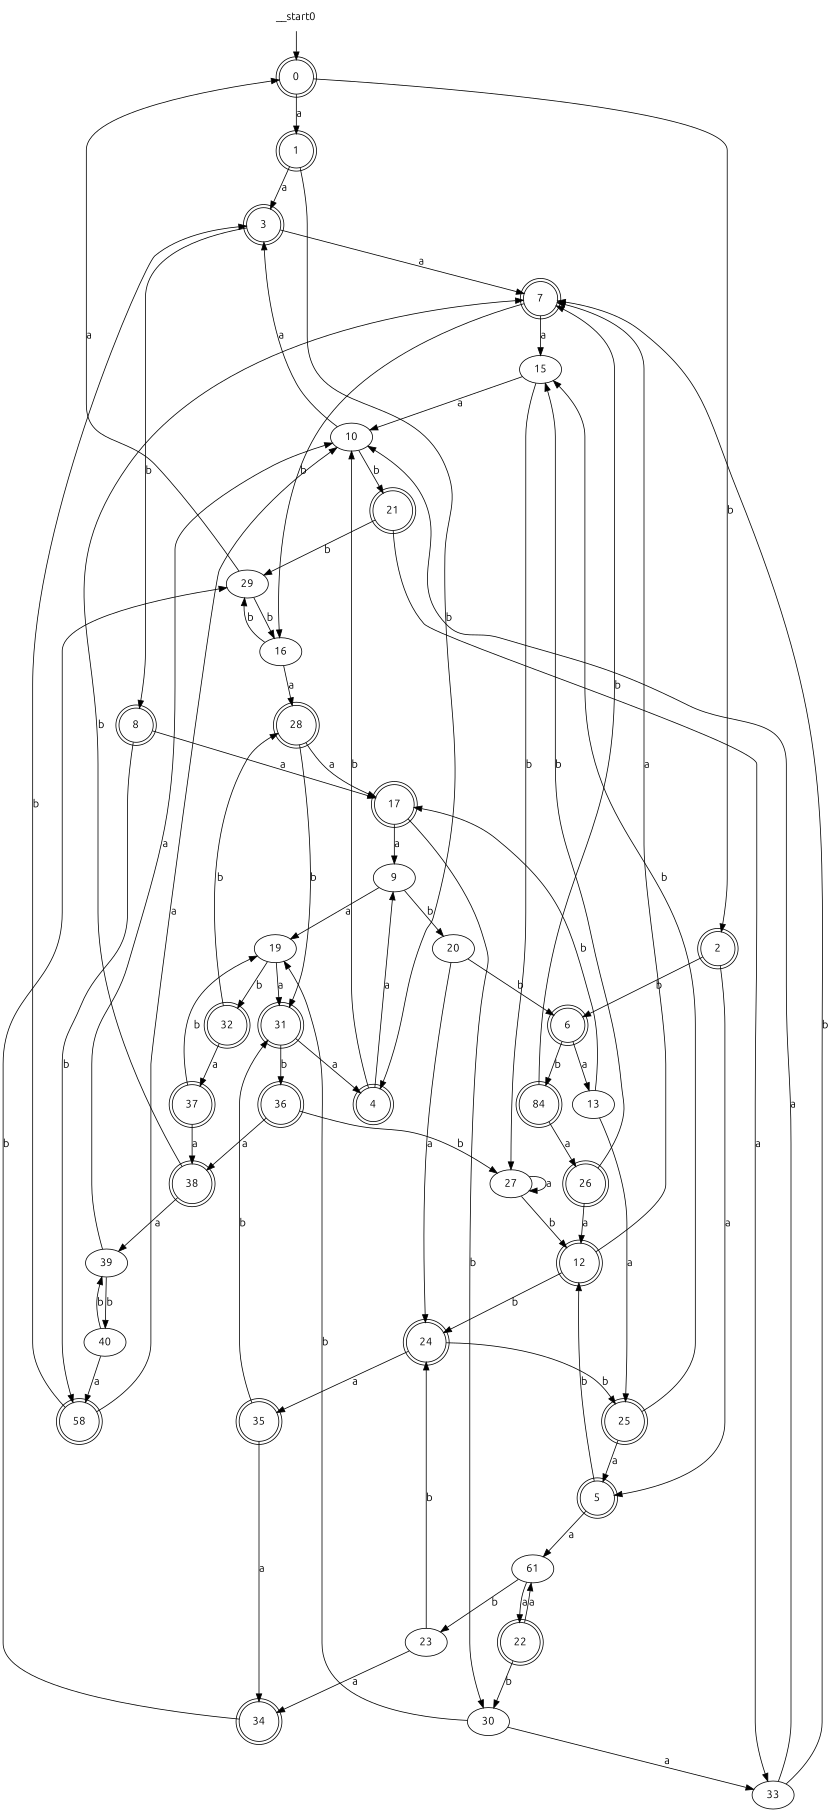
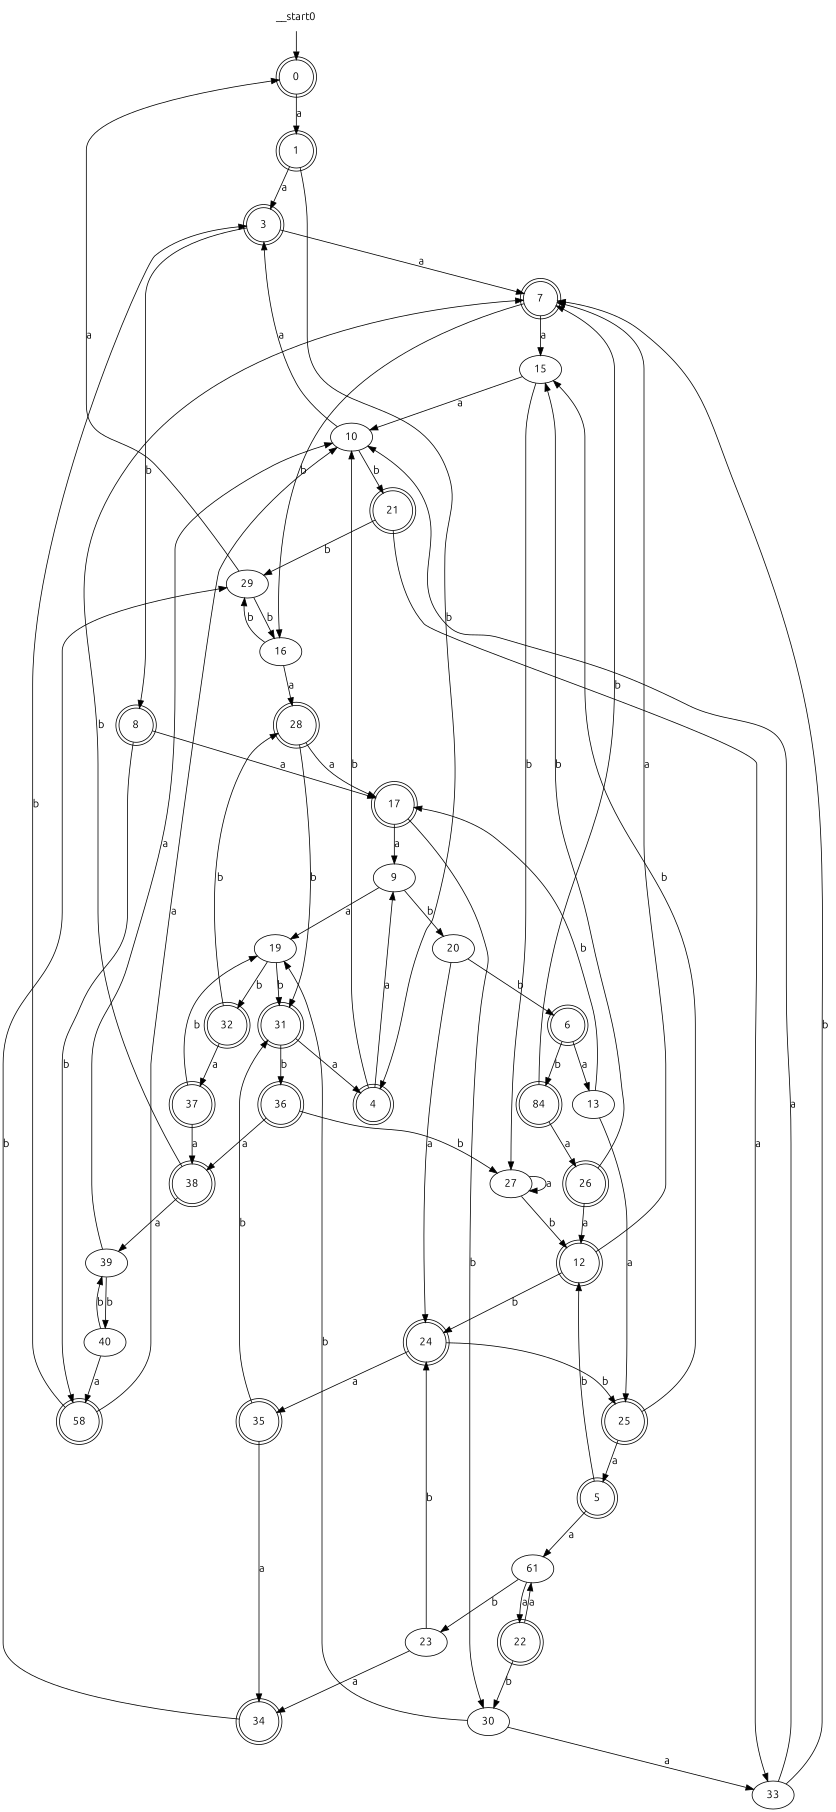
node "2": removed
edge "19" -> "31": label "a" -> "b"
